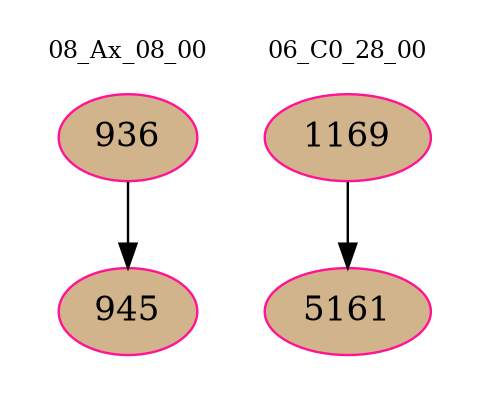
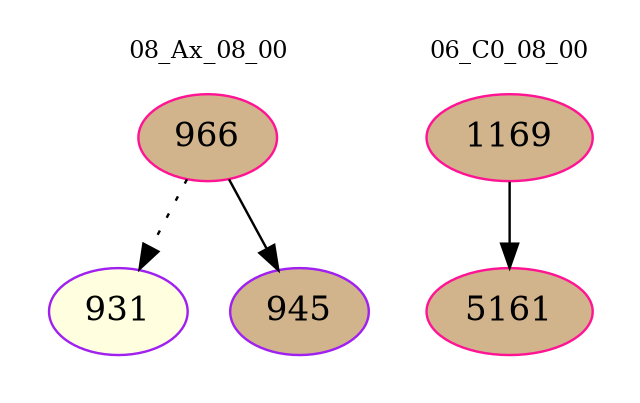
cluster "06_C0_28_00": label "06_C0_28_00" -> "06_C0_08_00"
node "936": label "936" -> "966"
node "931": added
node "945": color deeppink -> purple
